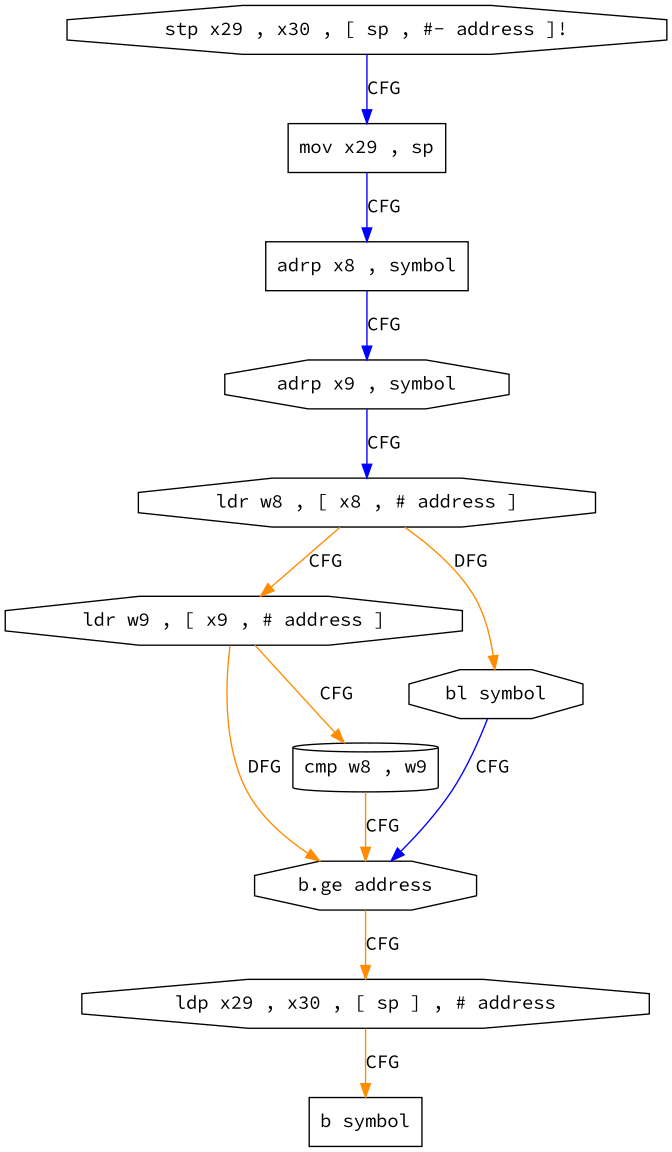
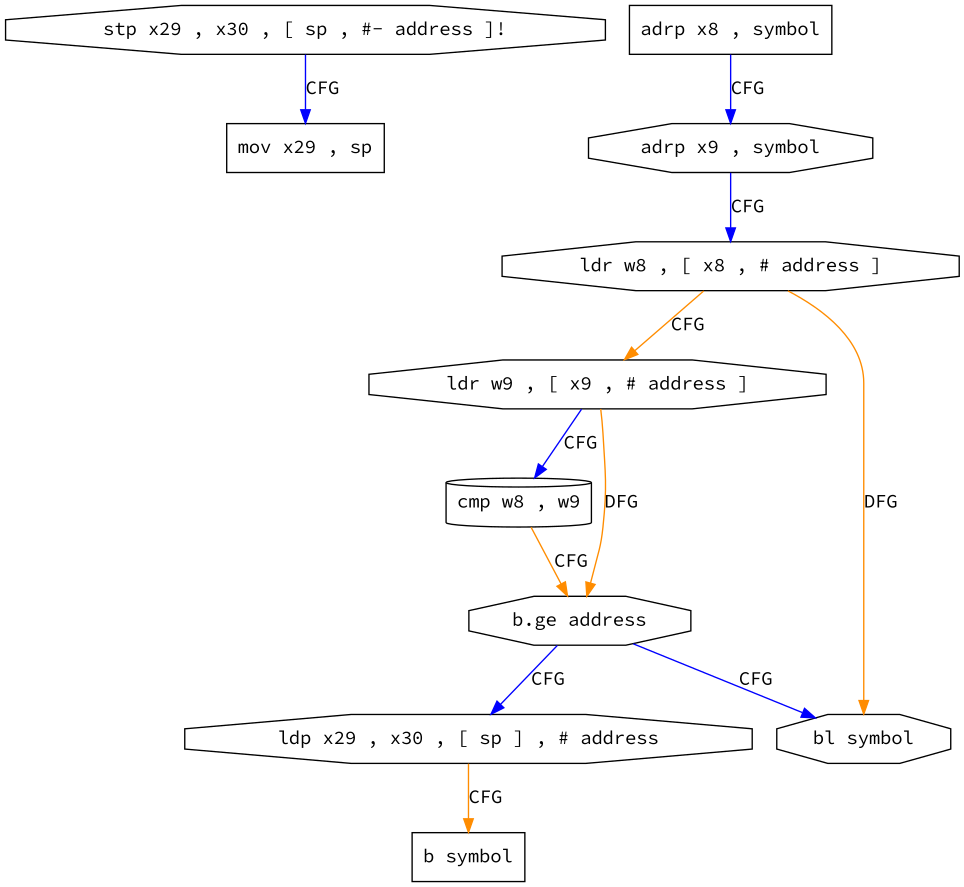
edge "mov x29 , sp" -> "adrp x8 , symbol": removed, label "CFG"
edge "ldr w9 , [ x9 , # address ]" -> "cmp w8 , w9": color darkorange -> blue
edge "bl symbol" -> "b.ge address": reversed
edge "b.ge address" -> "ldp x29 , x30 , [ sp ] , # address": color darkorange -> blue
